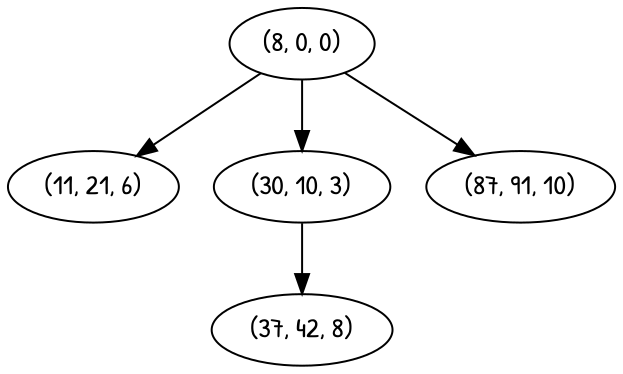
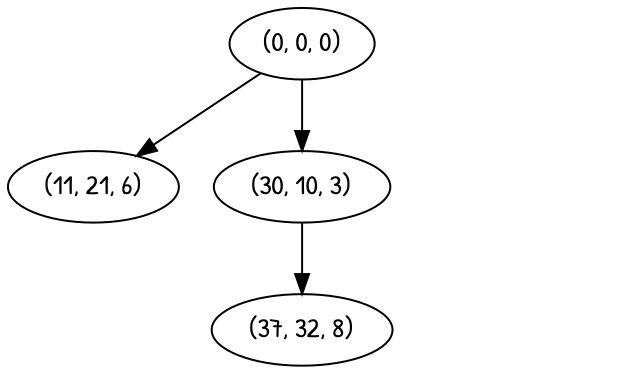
node "(8, 0, 0)": label "(8, 0, 0)" -> "(0, 0, 0)"
node "(87, 91, 10)": removed
node "(37, 42, 8)": label "(37, 42, 8)" -> "(37, 32, 8)"
